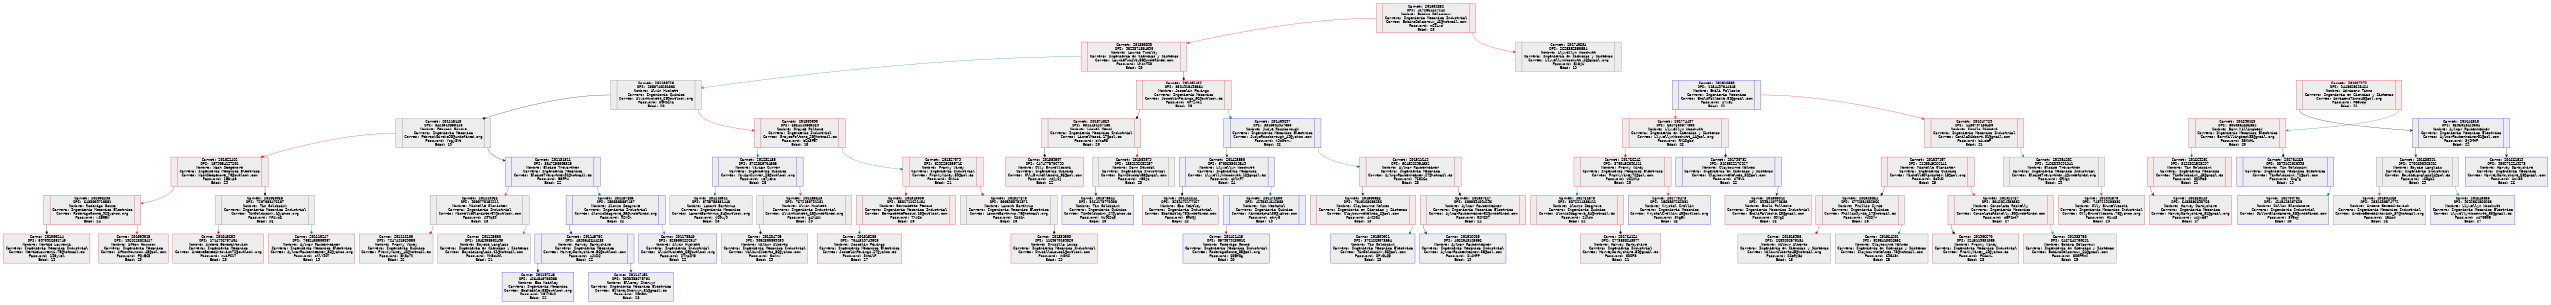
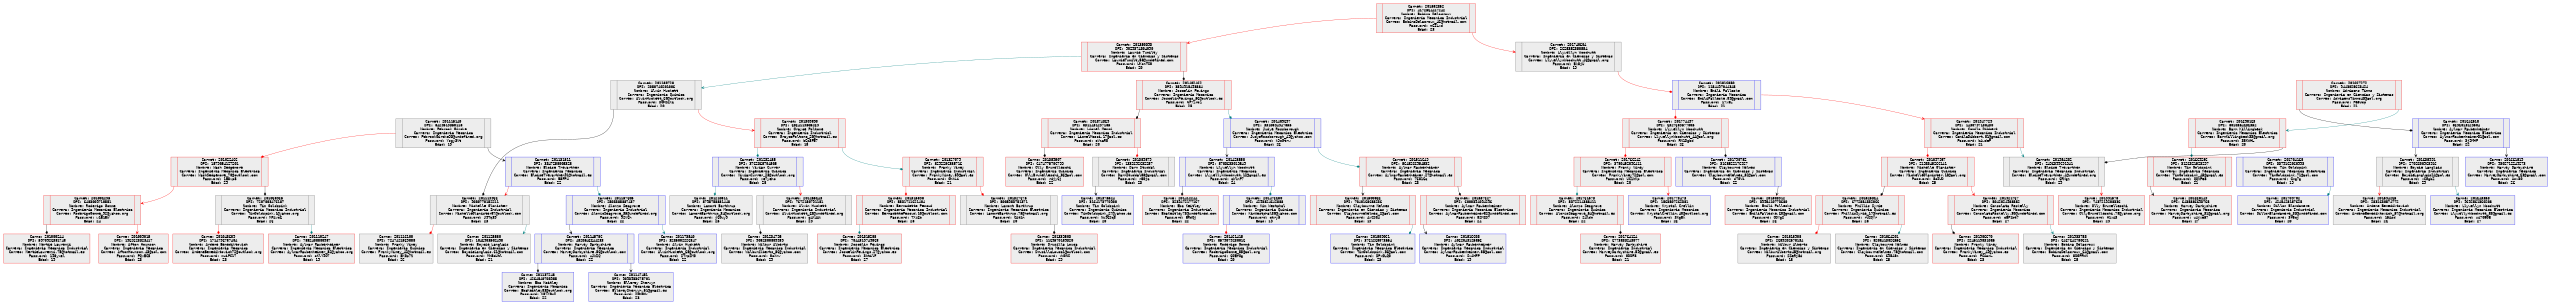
edge "Carnet: 201740604" -> "Carnet: 201816850": added
edge "Carnet: 201183728" -> "Carnet: 201115140": now "Carnet: 201183728" -> "Carnet: 201119966"
edge "Carnet: 201816850" -> "Carnet: 201774497": arrowhead vee -> diamond
edge "Carnet: 201667272" -> "Carnet: 201646518": arrowhead vee -> diamond
edge "Carnet: 201947729" -> "Carnet: 201897987": added
edge "Carnet: 201698163" -> "Carnet: 201704168": now "Carnet: 201698163" -> "Carnet: 201954202"
node "Carnet: 201006295": text "Password: w1E8BW" -> "Password: w1E1BW"
